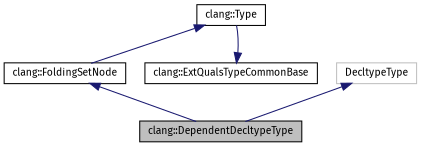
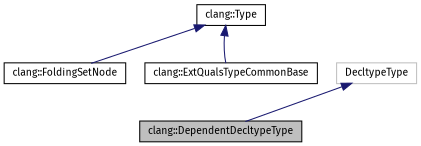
edge "clang::Type" -> "clang::ExtQualsTypeCommonBase": reversed
edge "clang::DependentDecltypeType" -> "clang::FoldingSetNode": removed
